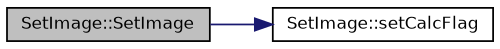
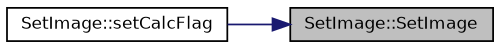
edge "SetImage::SetImage" -> "SetImage::setCalcFlag": reversed
